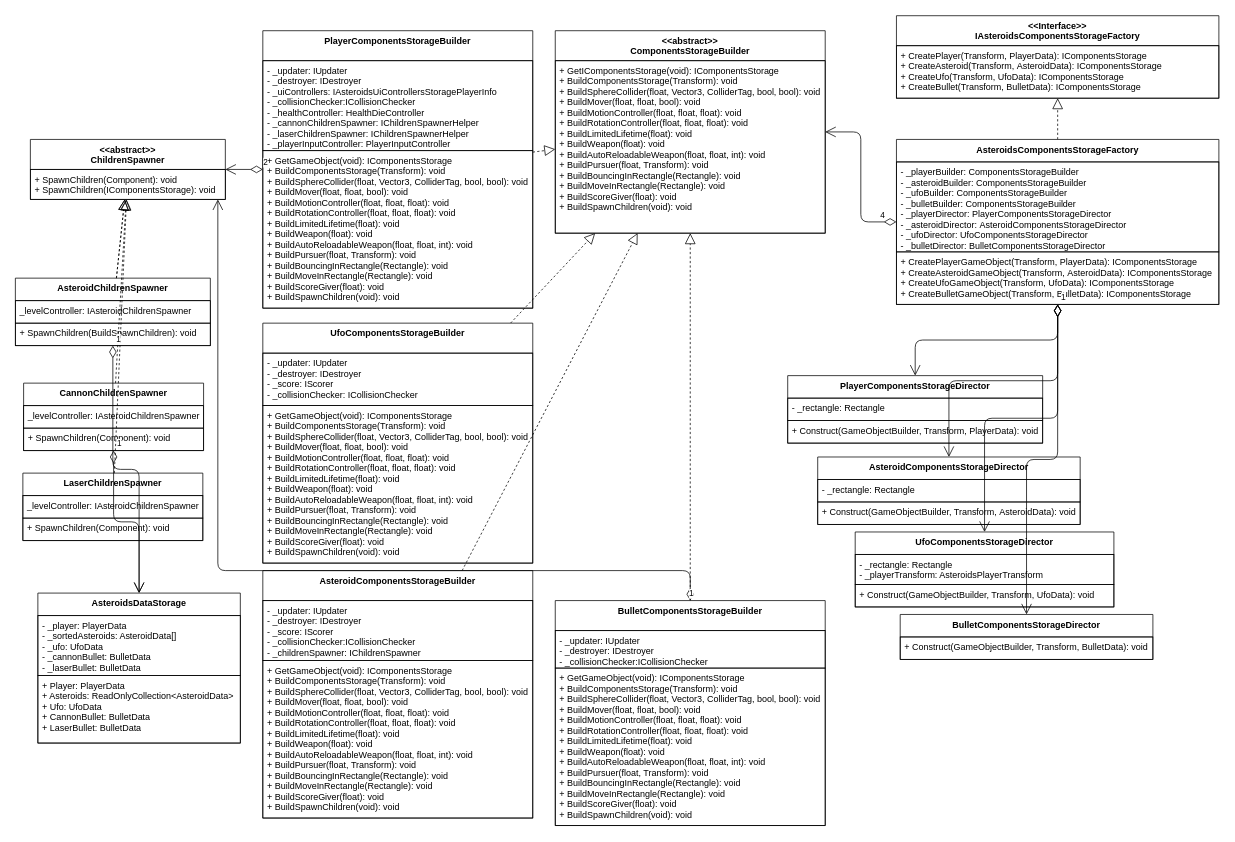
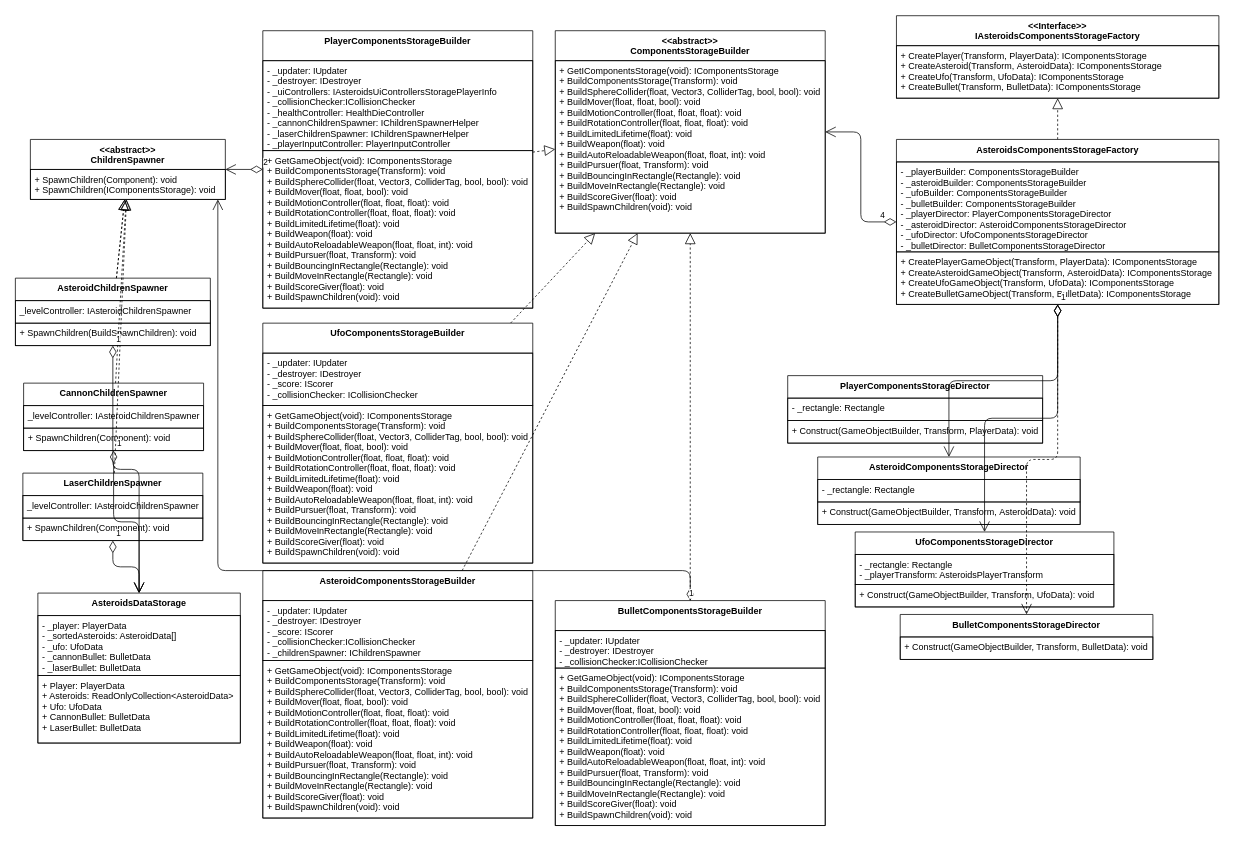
edge "AsteroidsComponentsStorageFactory" -- "PlayerComponentsStorageDirector": removed, label "1"
edge "AsteroidsComponentsStorageFactory" -- "BulletComponentsStorageDirector": style solid -> dashed
edge "LaserChildrenSpawner" -- "AsteroidsDataStorage": added, label "1"
